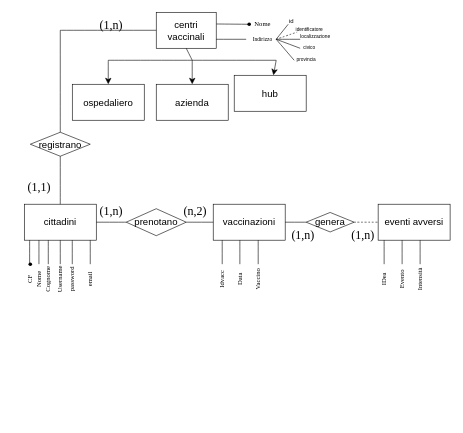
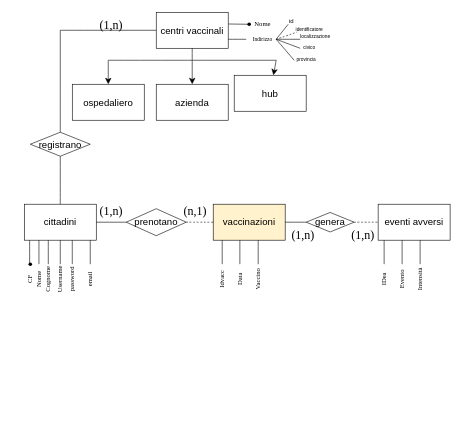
node "centri vaccinali": size 60x36 -> 72x36
node "(1,1)": removed
node "(n,2)": label "(n,2)" -> "(n,1)"
edge "prenotano" -- "vaccinazioni": style solid -> dashed
node "vaccinazioni": fillcolor #ffffff -> #fff2cc
